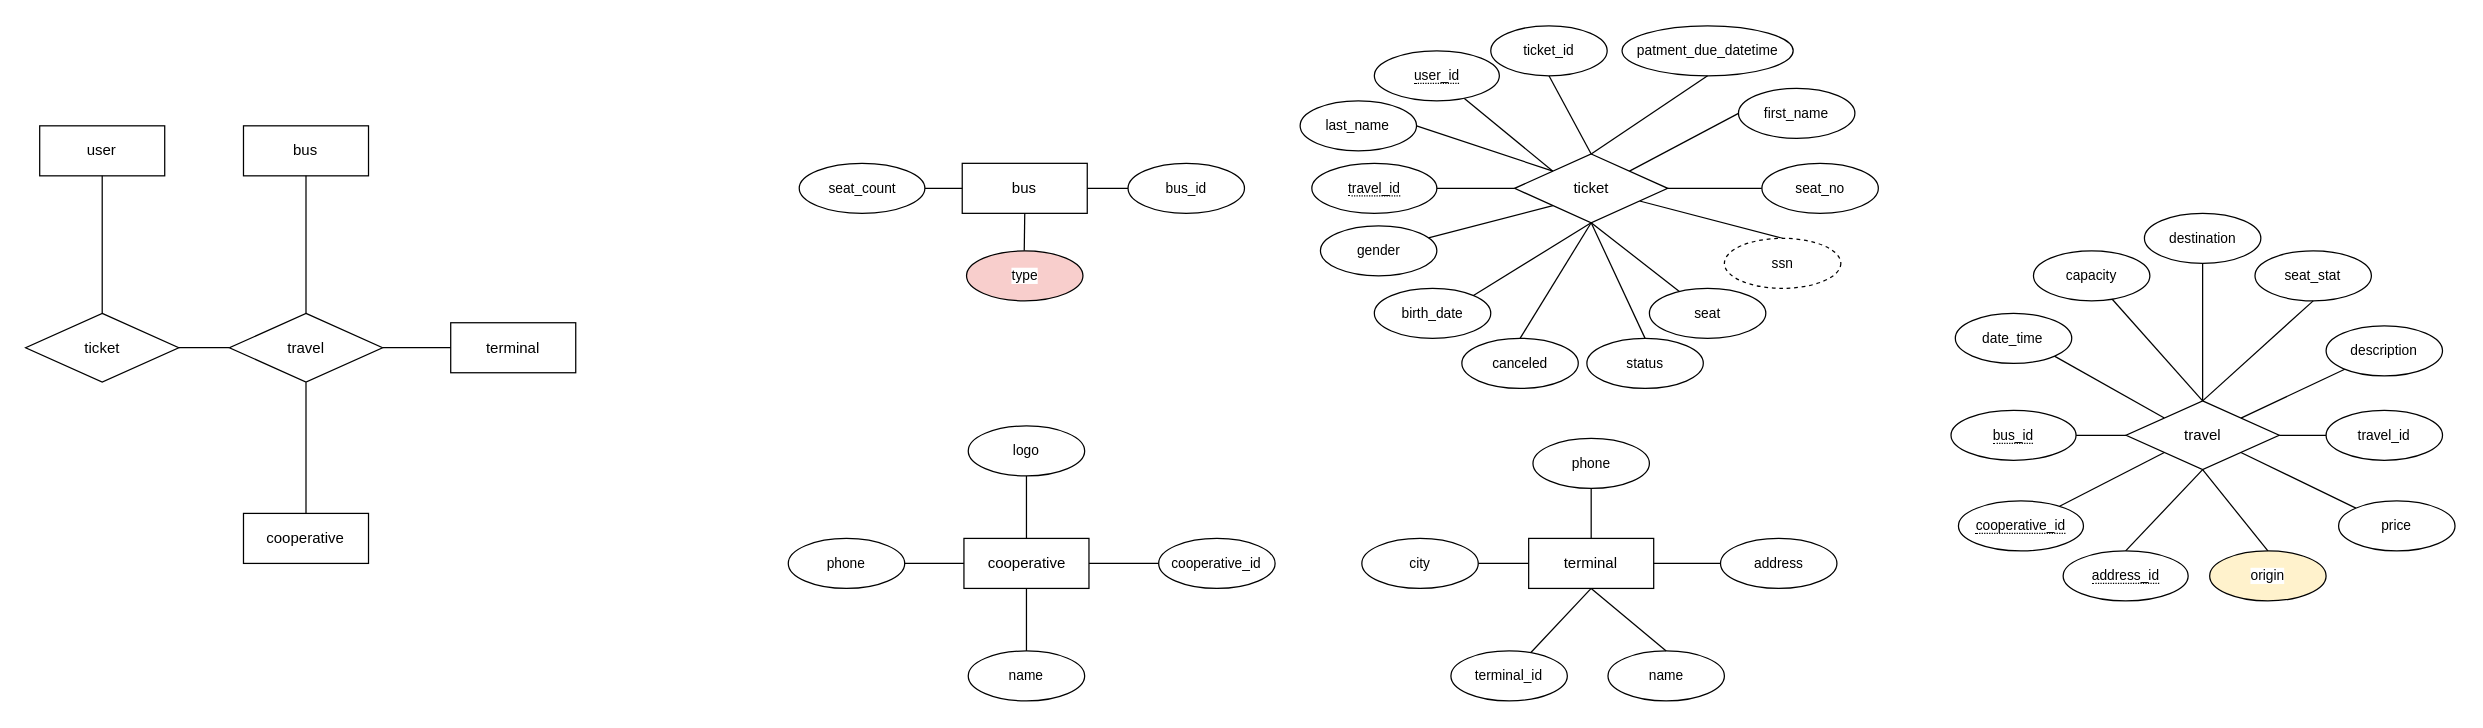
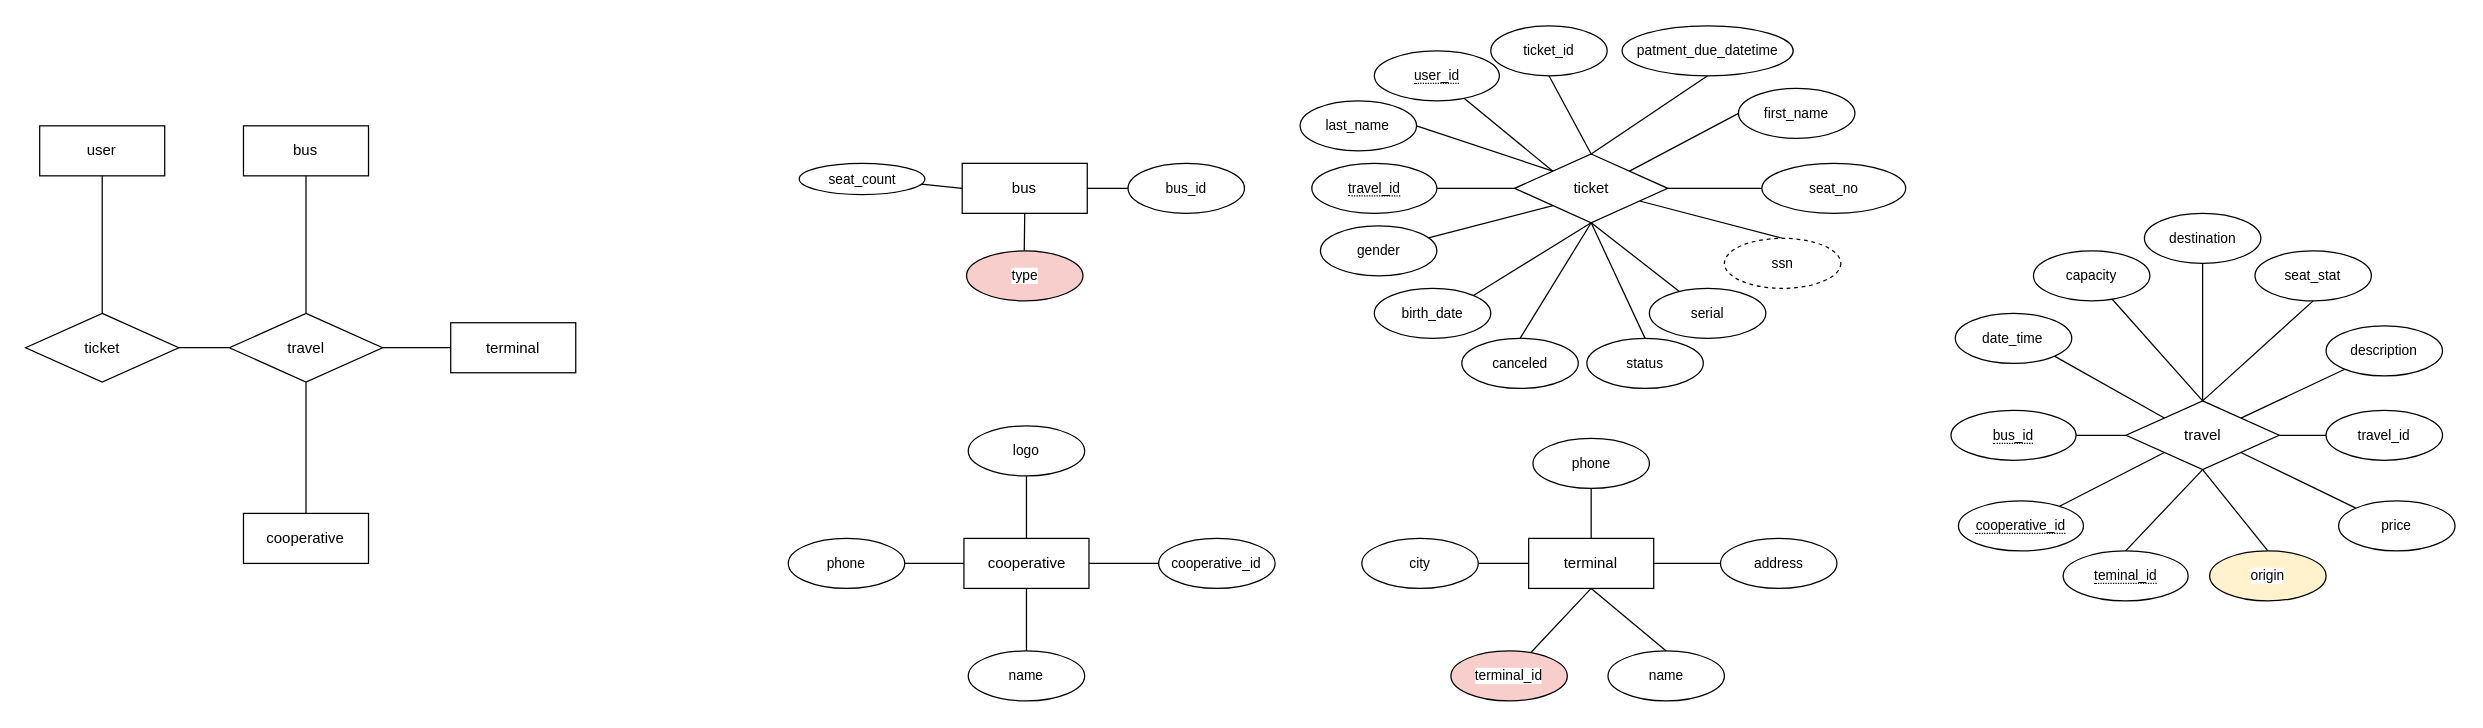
node "seat_count": size 126x50 -> 126x31
node "seat_no": size 116x50 -> 144x50
node "seat": label "seat" -> "serial"
node "address_id": label "address_id" -> "teminal_id"
node "terminal_id": fillcolor #ffffff -> #f8cecc
